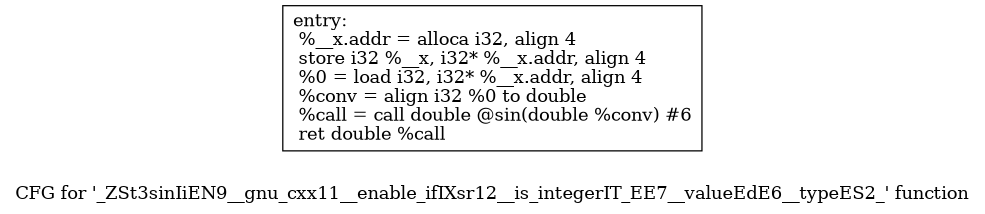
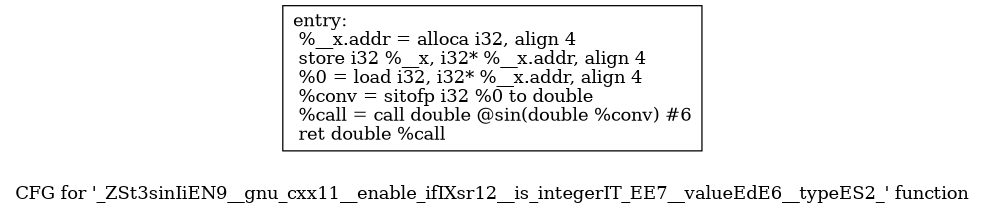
node "entry:": text "%conv = align i32 %0 to double" -> "%conv = sitofp i32 %0 to double"
